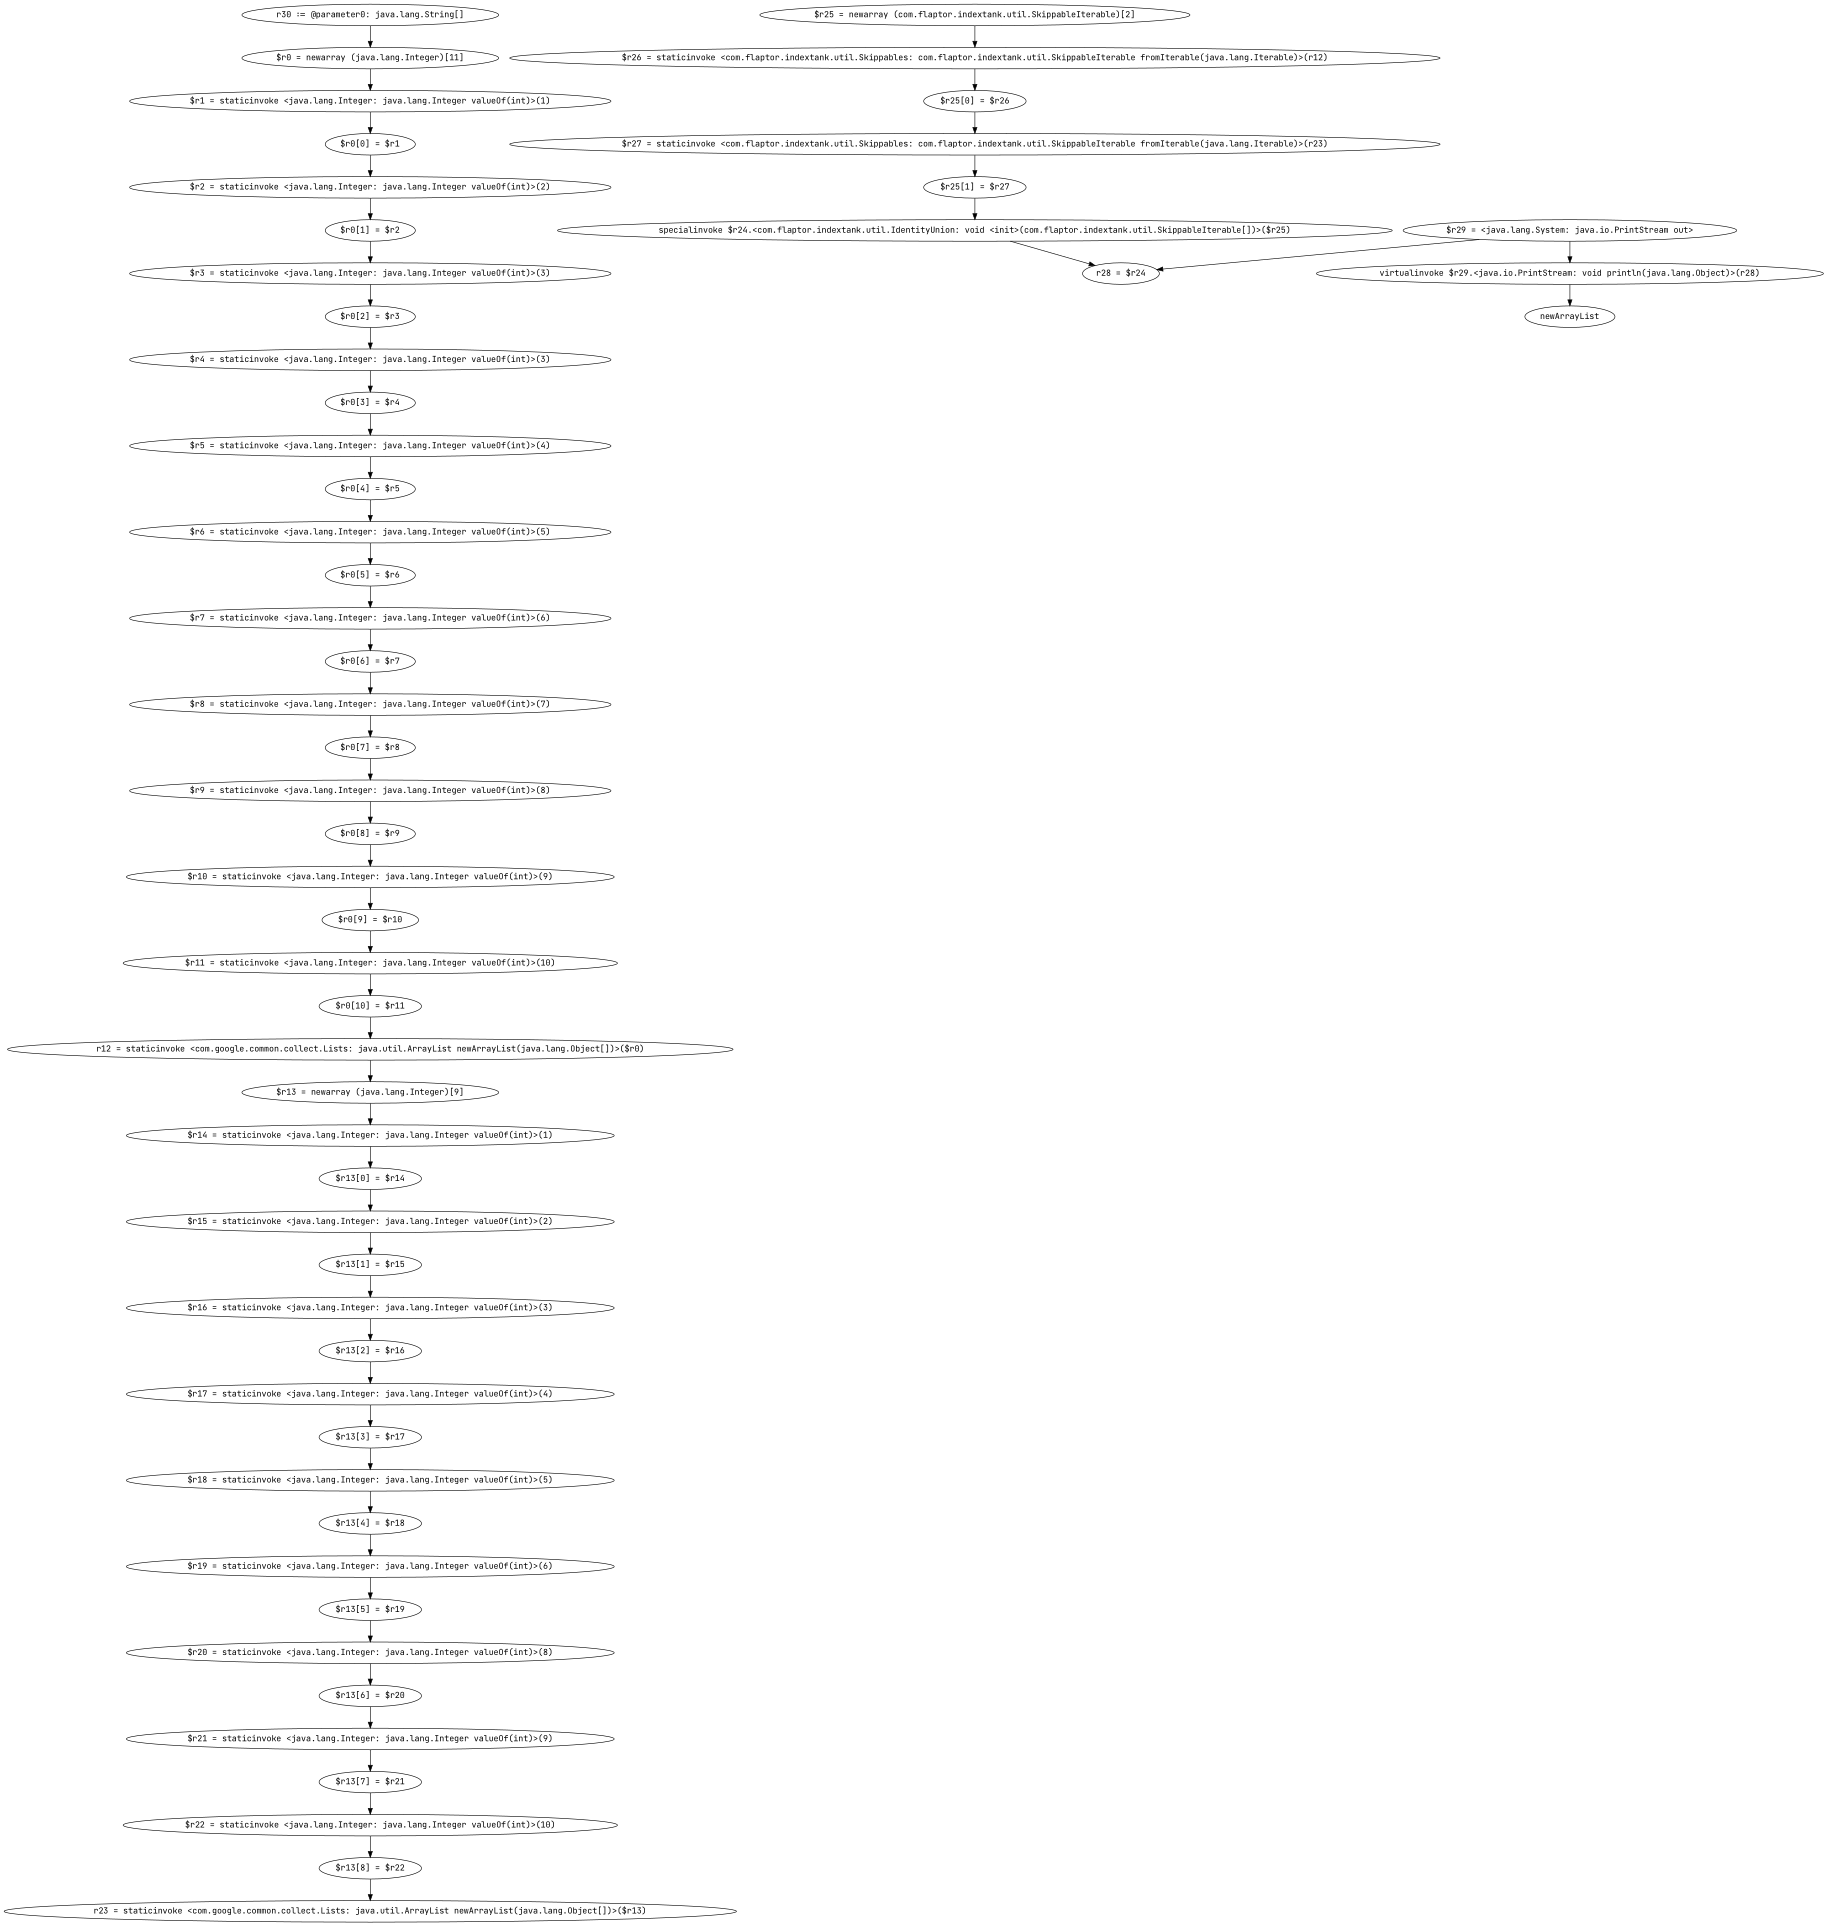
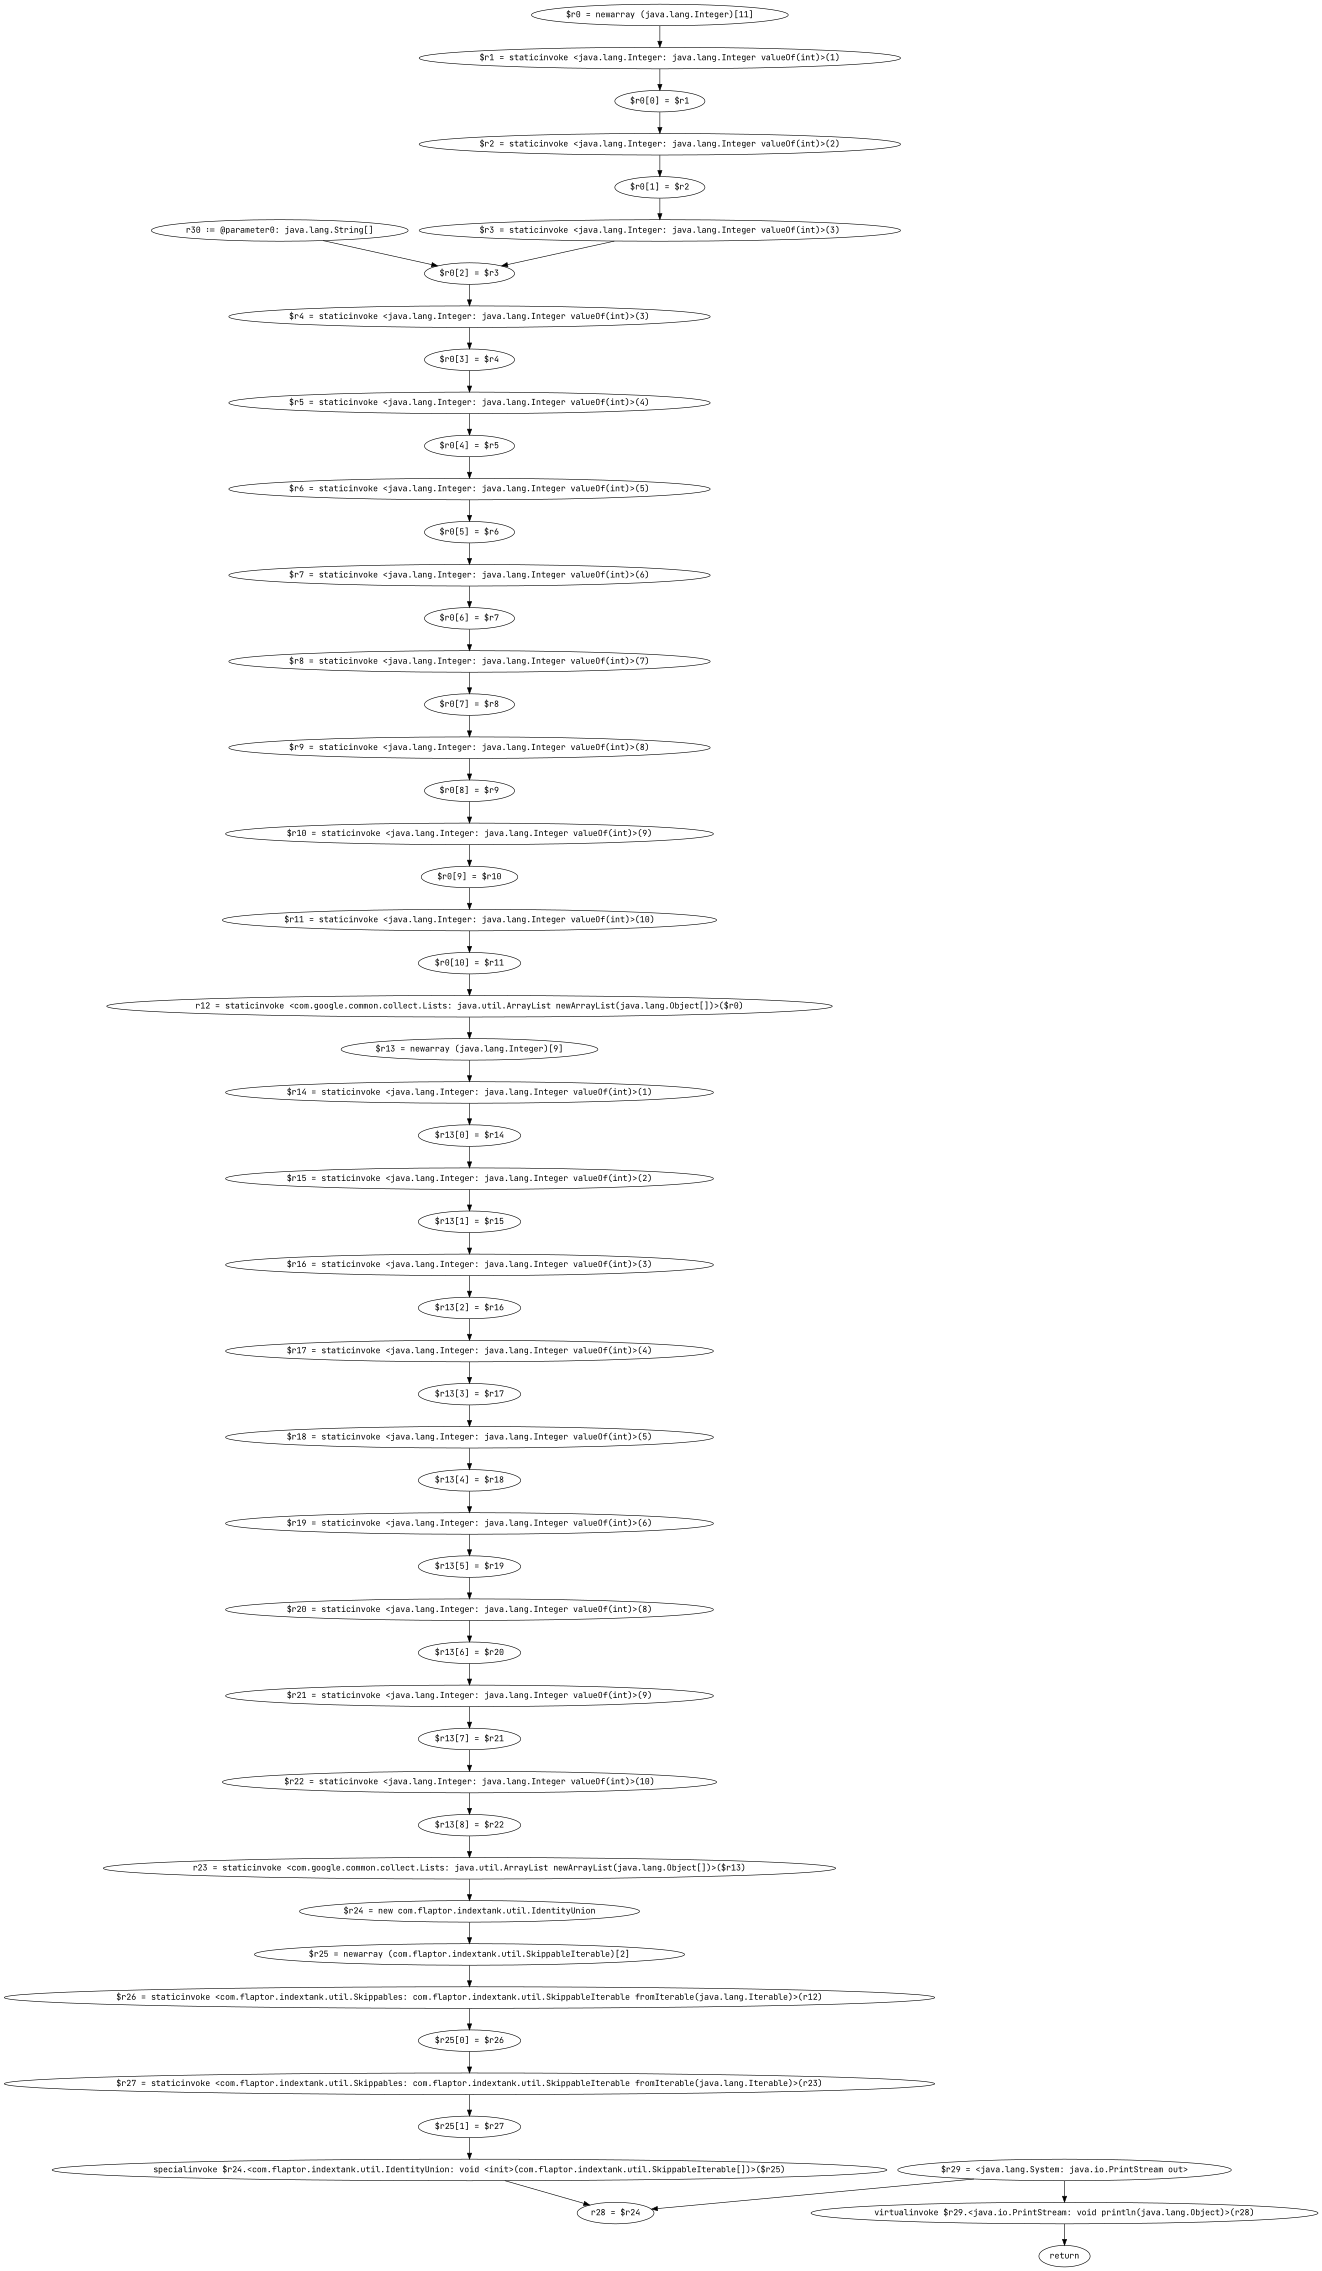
edge "r30 := @parameter0: java.lang.String[]" -> "$r0 = newarray (java.lang.Integer)[11]": now "r30 := @parameter0: java.lang.String[]" -> "$r0[2] = $r3"
node "newArrayList": label "newArrayList" -> "return"
node "$r24 = new com.flaptor.indextank.util.IdentityUnion": added
